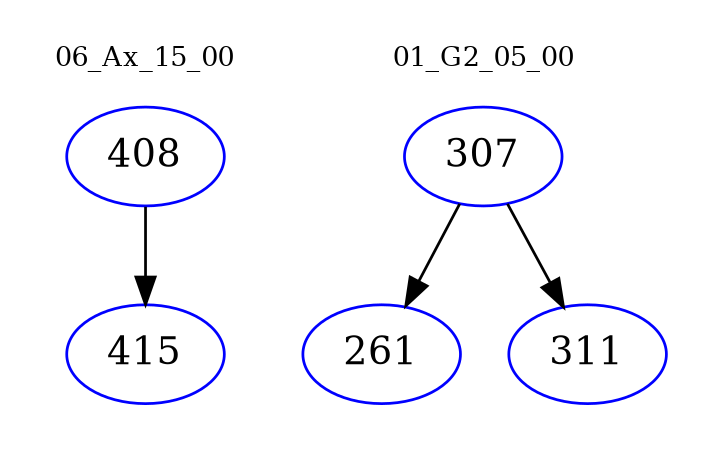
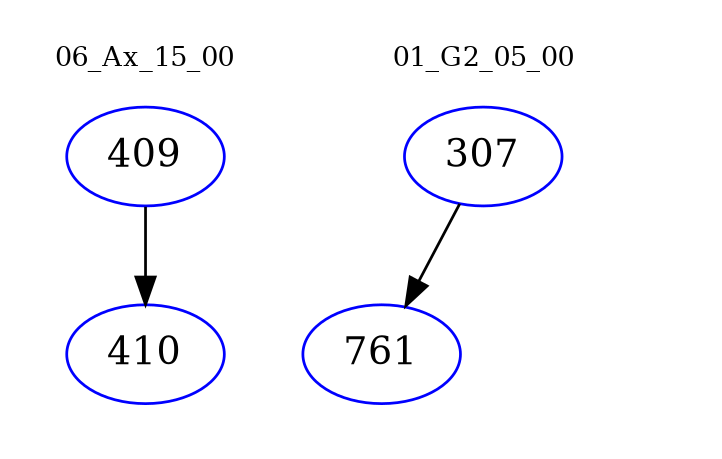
node "408": label "408" -> "409"
node "415": label "415" -> "410"
node "261": label "261" -> "761"
node "311": removed
